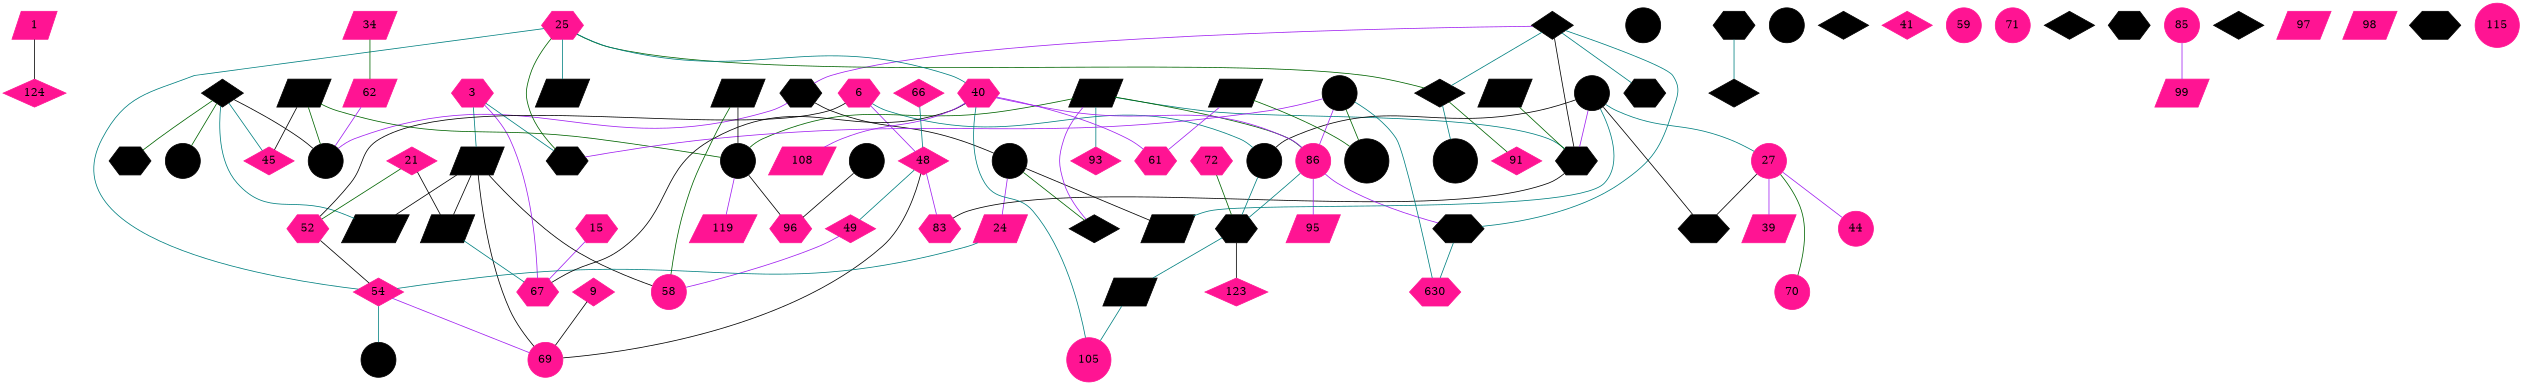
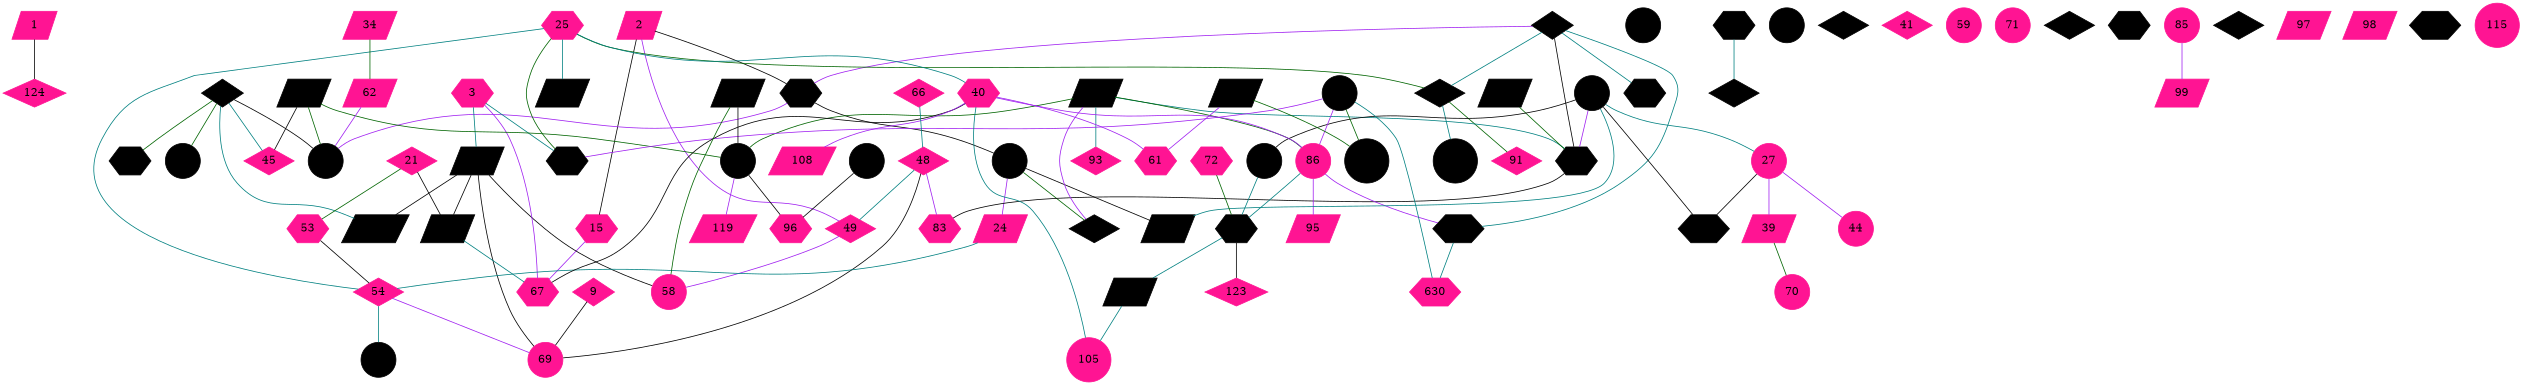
node "2": added
node "6": removed
edge "27" -- "70": now "39" -- "70"
node "52": label "52" -> "53"
